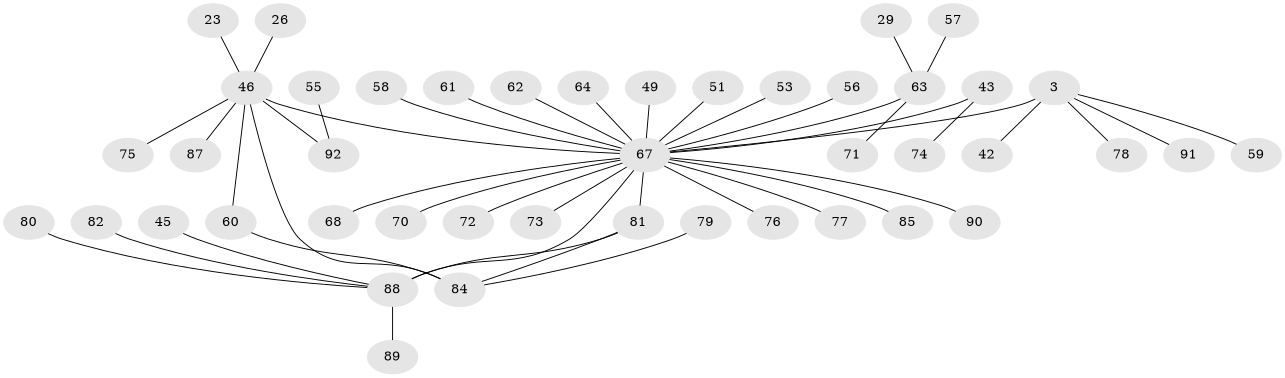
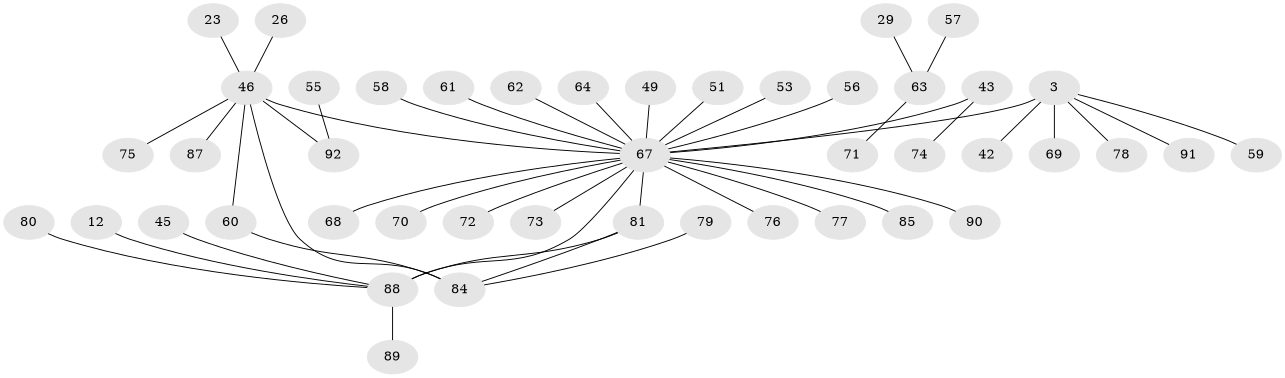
edge "63" -- "67": removed
node "69": added
node "82": label "82" -> "12"
